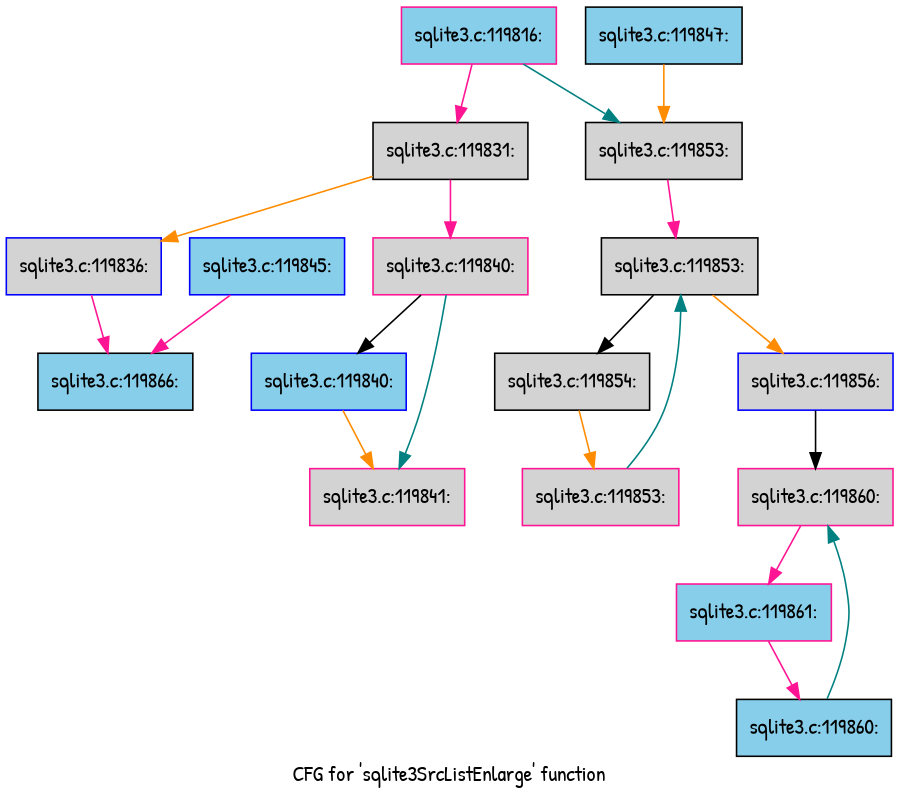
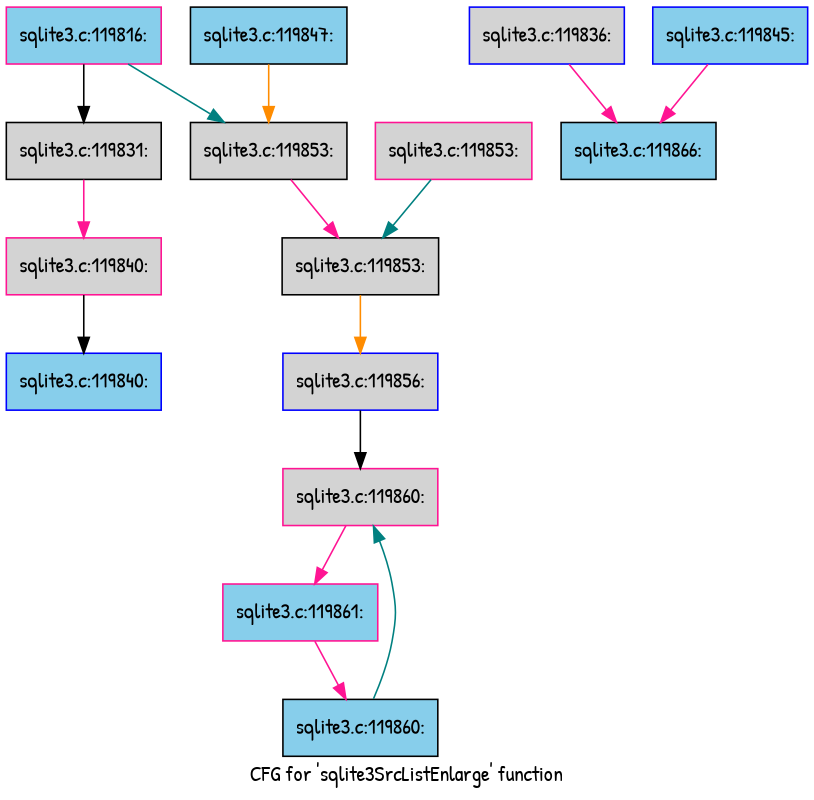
edge "sqlite3.c:119816:" -> "sqlite3.c:119831:": color deeppink -> black
edge "sqlite3.c:119831:" -> "sqlite3.c:119836:": removed
node "sqlite3.c:119854:": removed
node "sqlite3.c:119841:": removed
